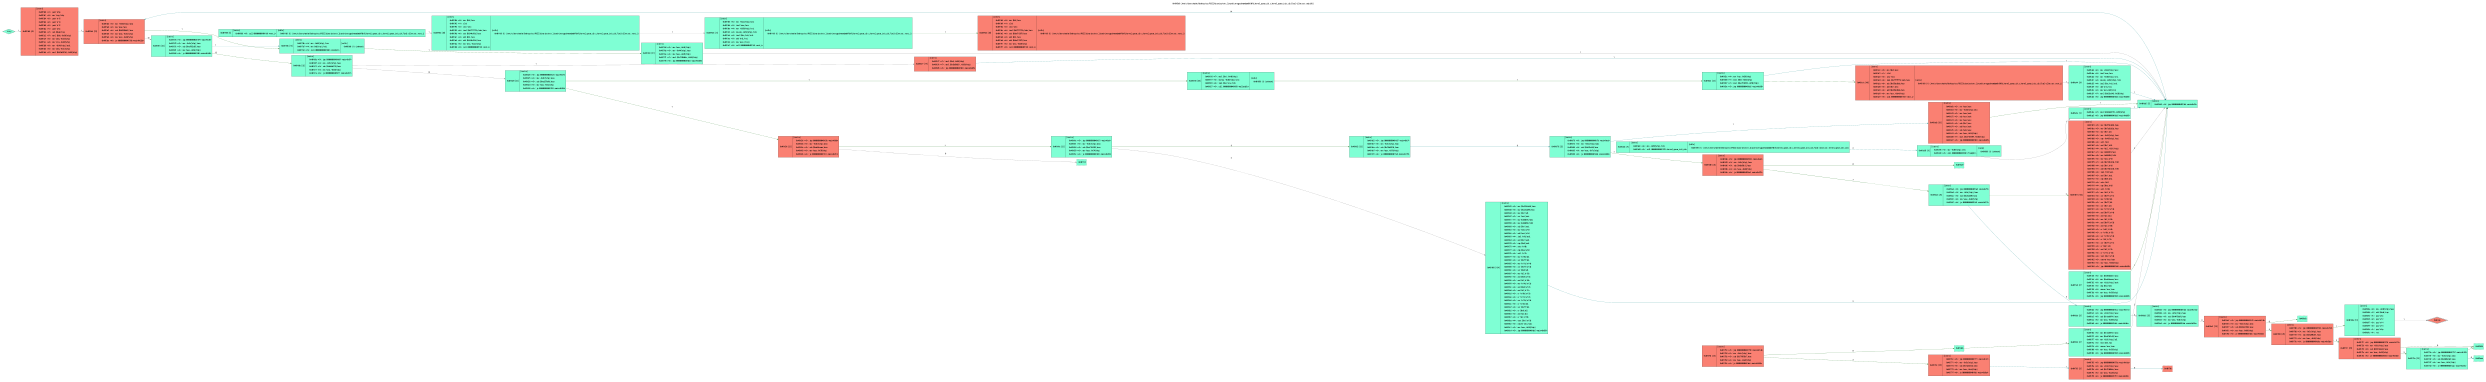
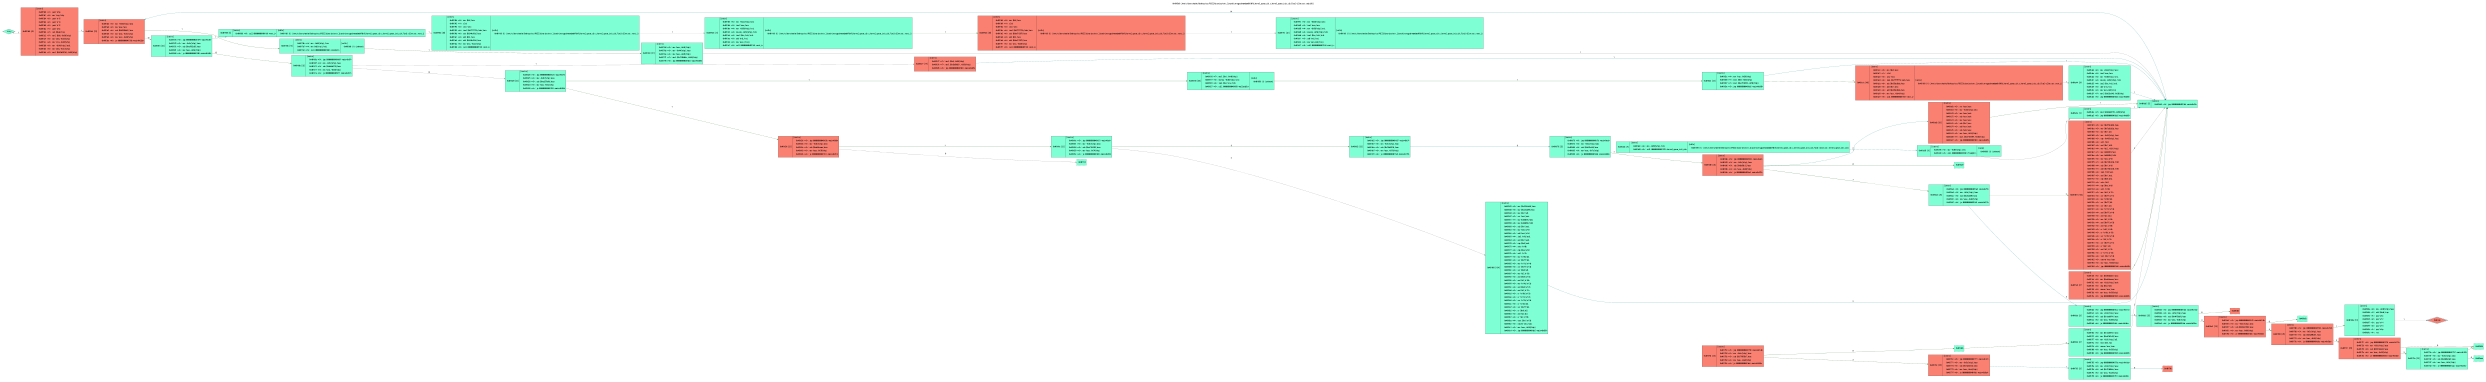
edge "Entry" -> "0x4015b0 [45]": reversed
node "0x4019fc [32]": added
edge "0x4015f4 [22]" -> "0x4017db [13]": now "0x4015f4 [22]" -> "0x401988 [5]"
edge "0x401678 [22]" -> "0x401a6b [33]": now "0x40168e [22]" -> "0x401a6b [33]"
node "0x4017a8 [27]": fillcolor aquamarine -> salmon
node "0x401b0e": added
node "0x401785 [25]": fillcolor salmon -> aquamarine
